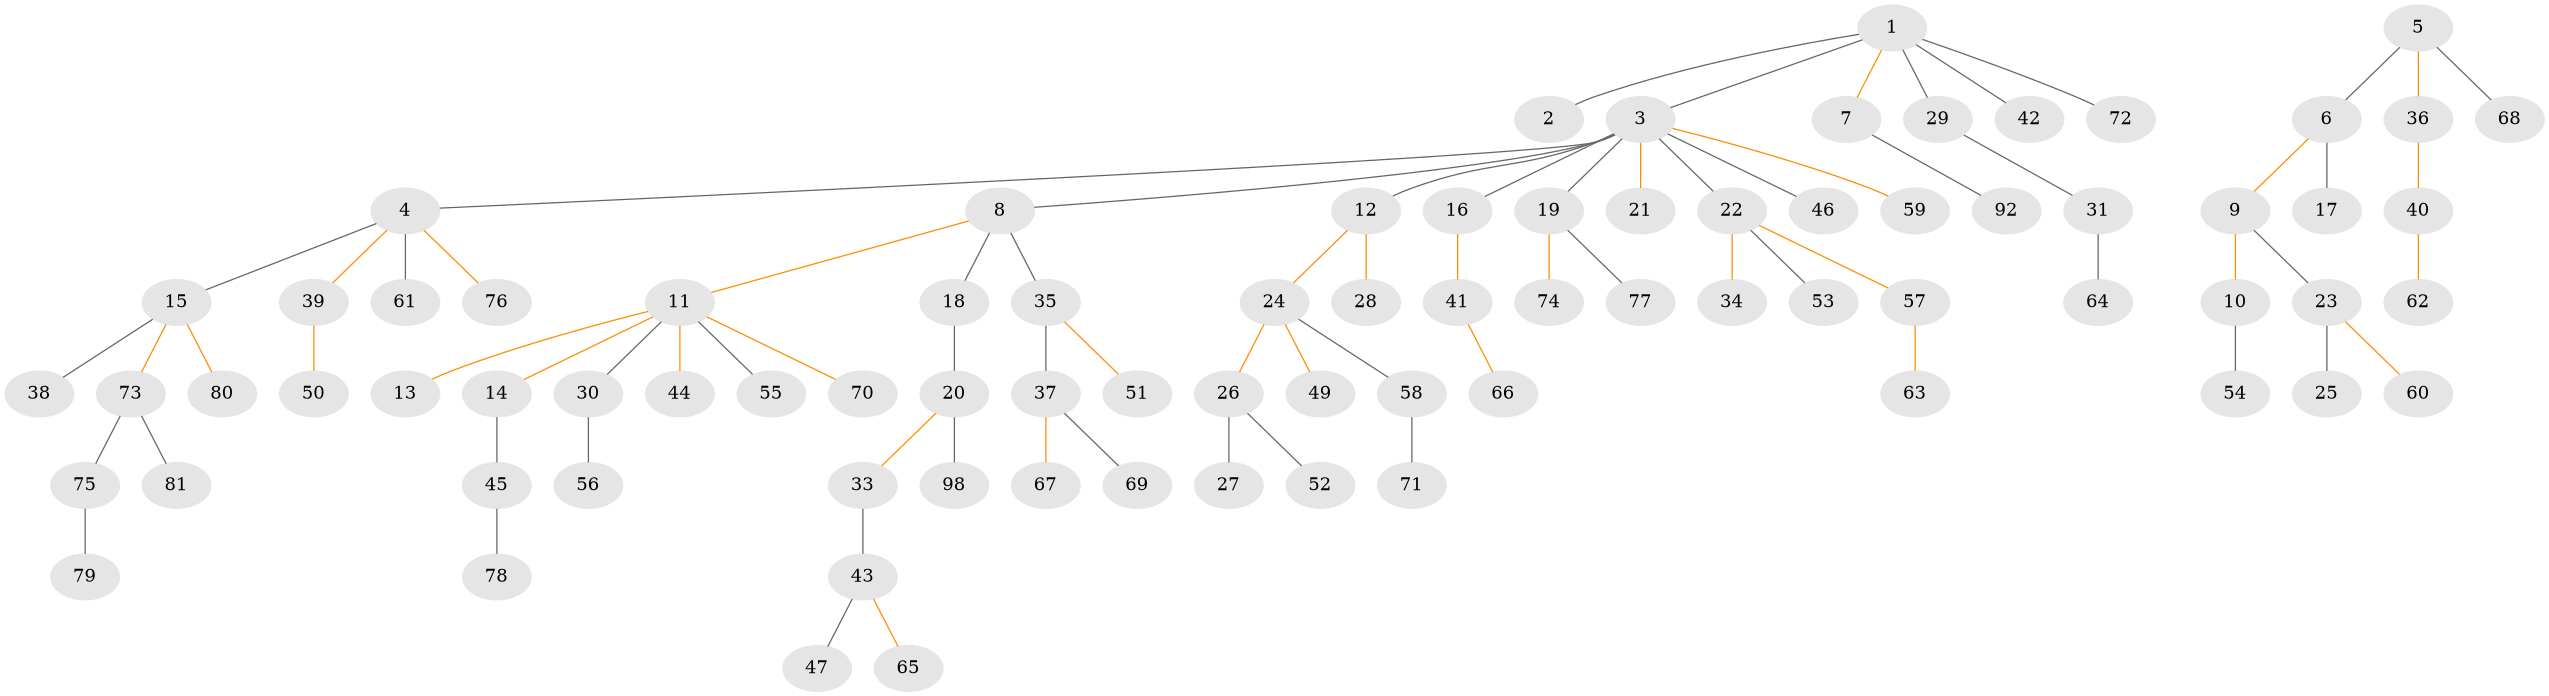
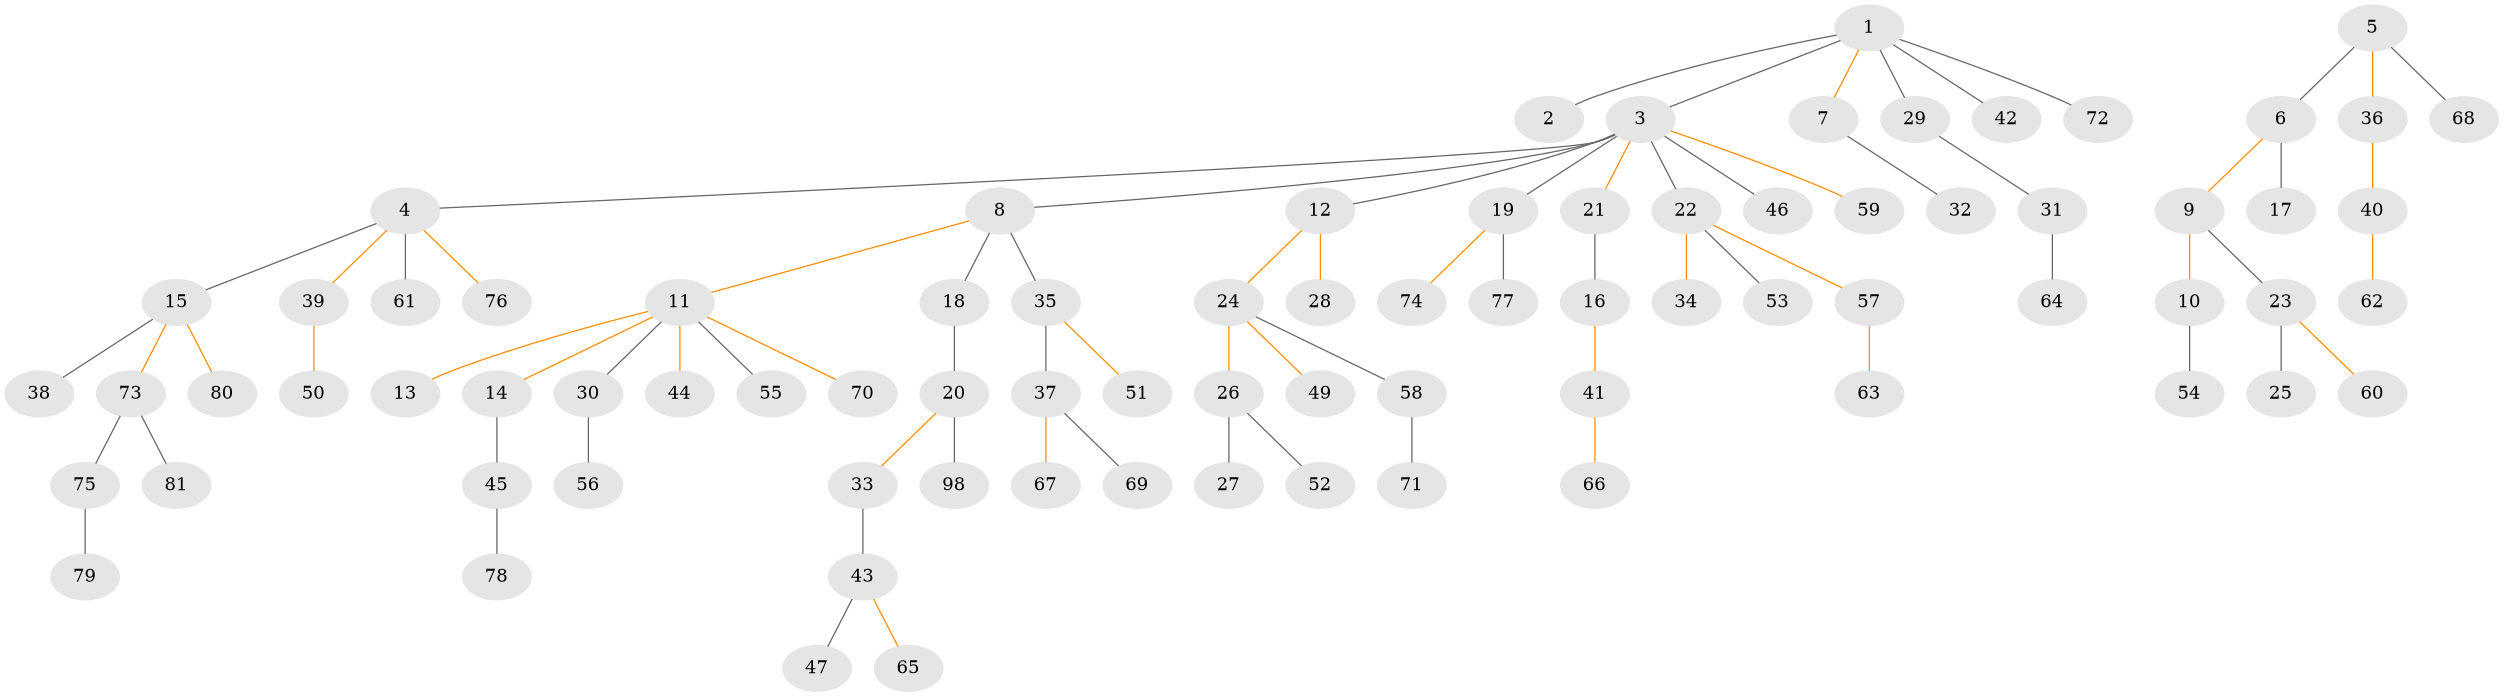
edge "3" -- "16": now "21" -- "16"
node "92": label "92" -> "32"
